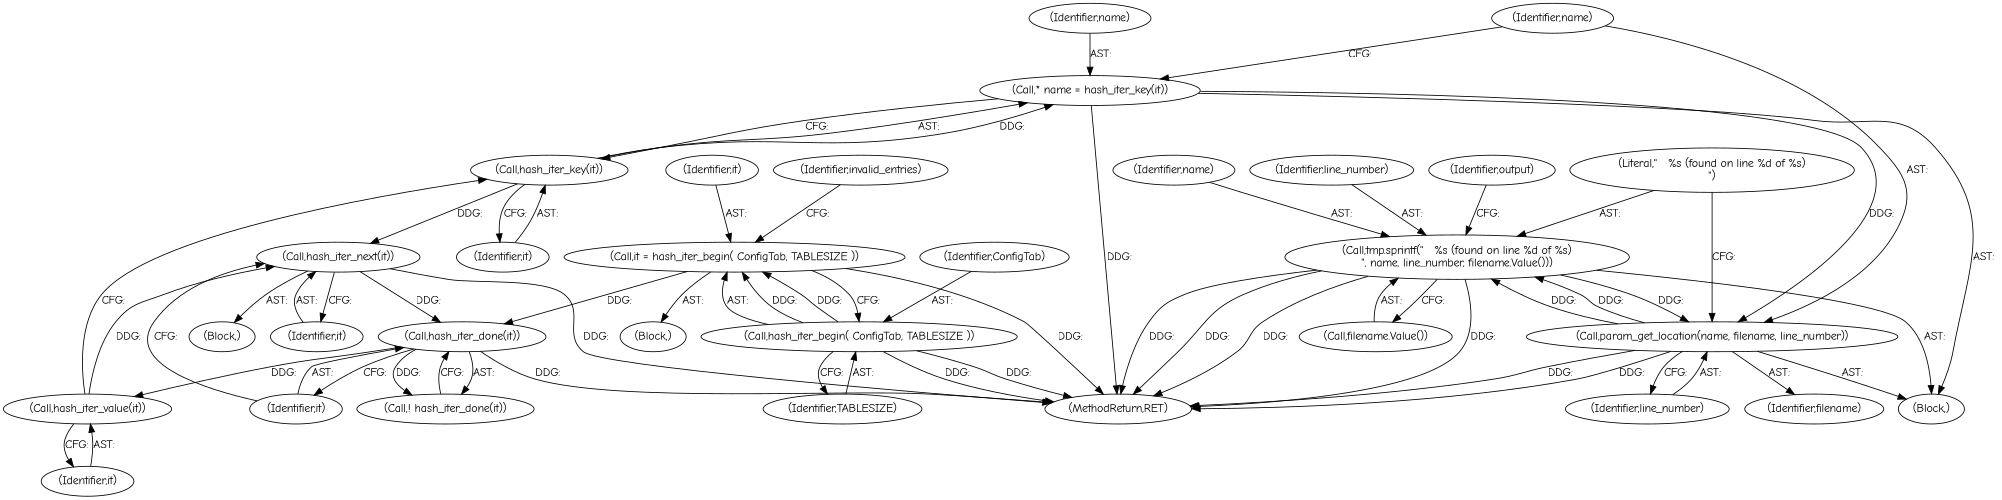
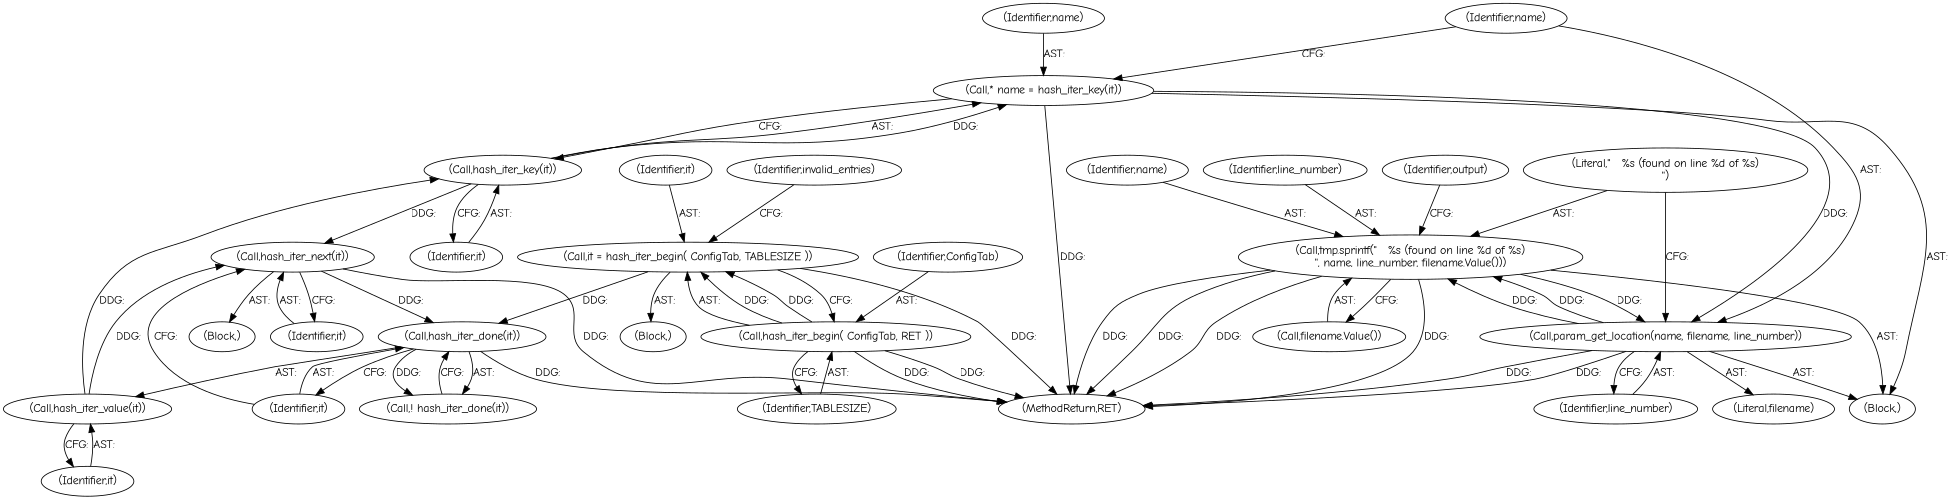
edge "(Call,hash_iter_value(it))" -> "(Call,hash_iter_key(it))": label "CFG: " -> "DDG: "
node "(Call,hash_iter_begin( ConfigTab, TABLESIZE ))": label "(Call,hash_iter_begin( ConfigTab, TABLESIZE ))" -> "(Call,hash_iter_begin( ConfigTab, RET ))"
edge "(Call,hash_iter_done(it))" -> "(Call,hash_iter_value(it))": label "DDG: " -> "AST: "
node "(Identifier,filename)": label "(Identifier,filename)" -> "(Literal,filename)"
